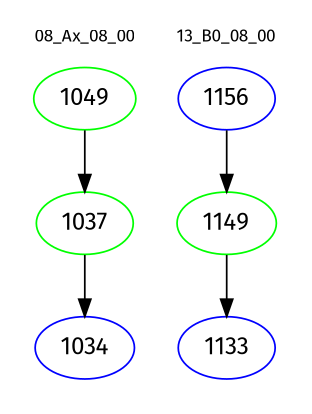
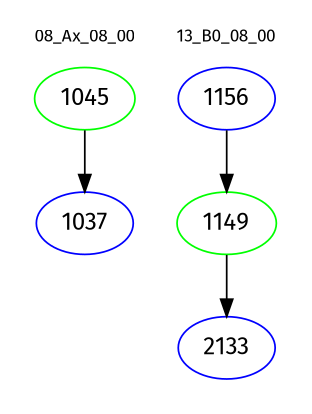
node "1049": label "1049" -> "1045"
node "1037": color green -> blue
node "1034": removed
node "1133": label "1133" -> "2133"
